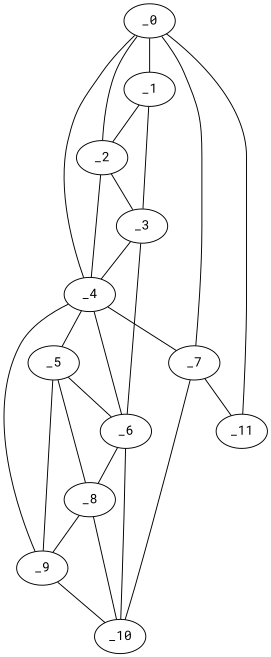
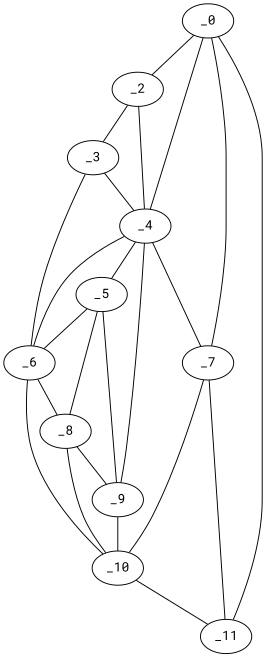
node "_1": removed
edge "_10" -- "_11": added
